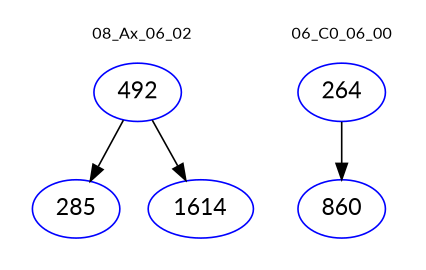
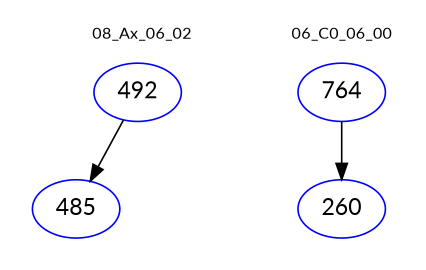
node "264": label "264" -> "764"
node "285": label "285" -> "485"
node "1614": removed
node "860": label "860" -> "260"
